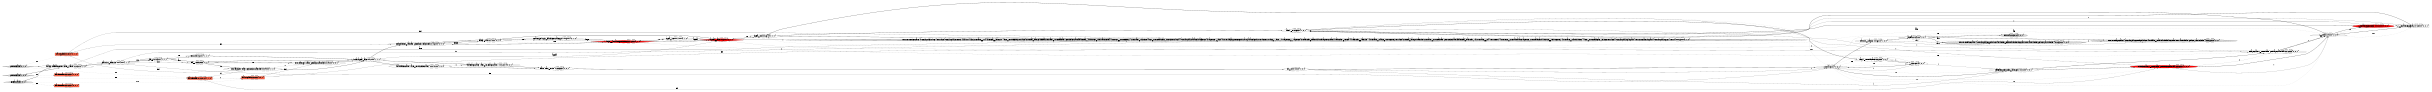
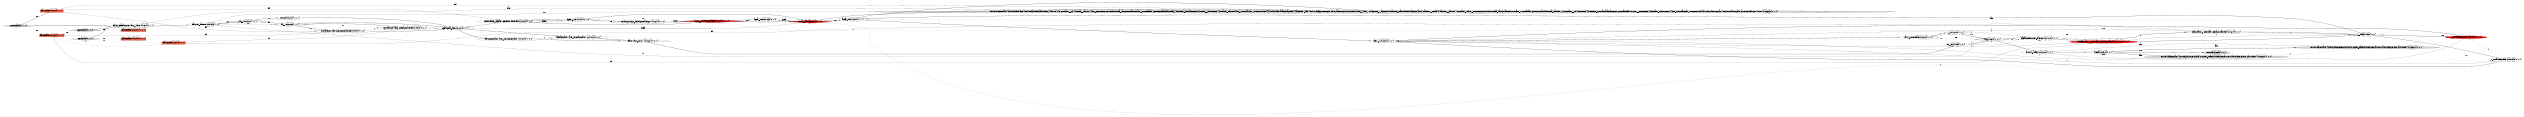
edge "values(i( = v@@@25@@@['1', '0', '1']" -> "i < size@@@15@@@['1', '0', '1']": reversed
edge "getNumericValues['0', '1', '0']" -> "final String field@@@2@@@['0', '1', '0']": style dotted -> bold
node "final int(( starts = new int((((@@@13@@@['1', '0', '1']": shape ellipse -> diamond
edge "getNumericValues['1', '0', '0']" -> "final IndexReader r@@@2@@@['1', '1', '0']": reversed
